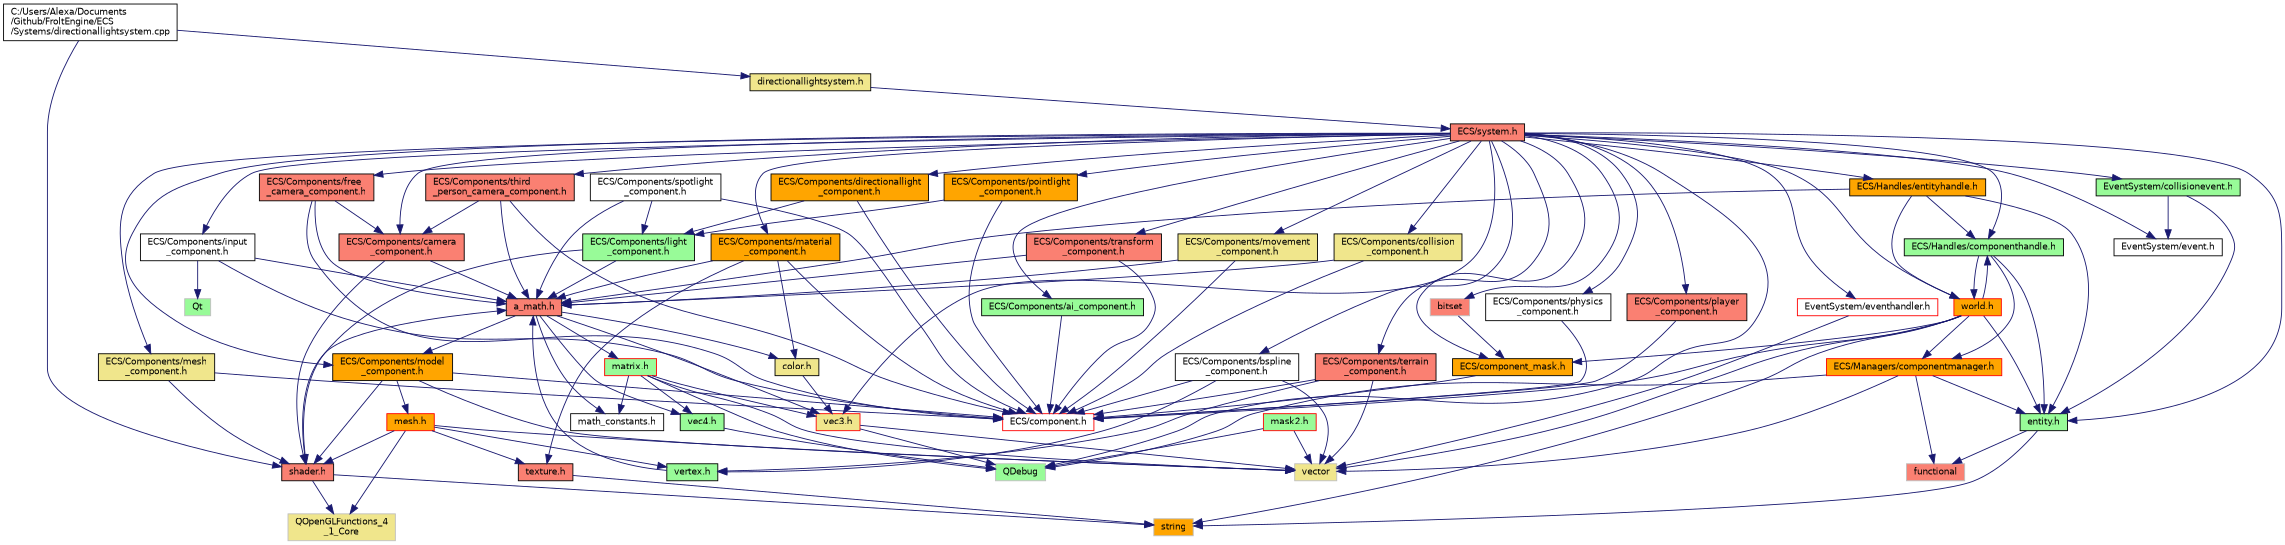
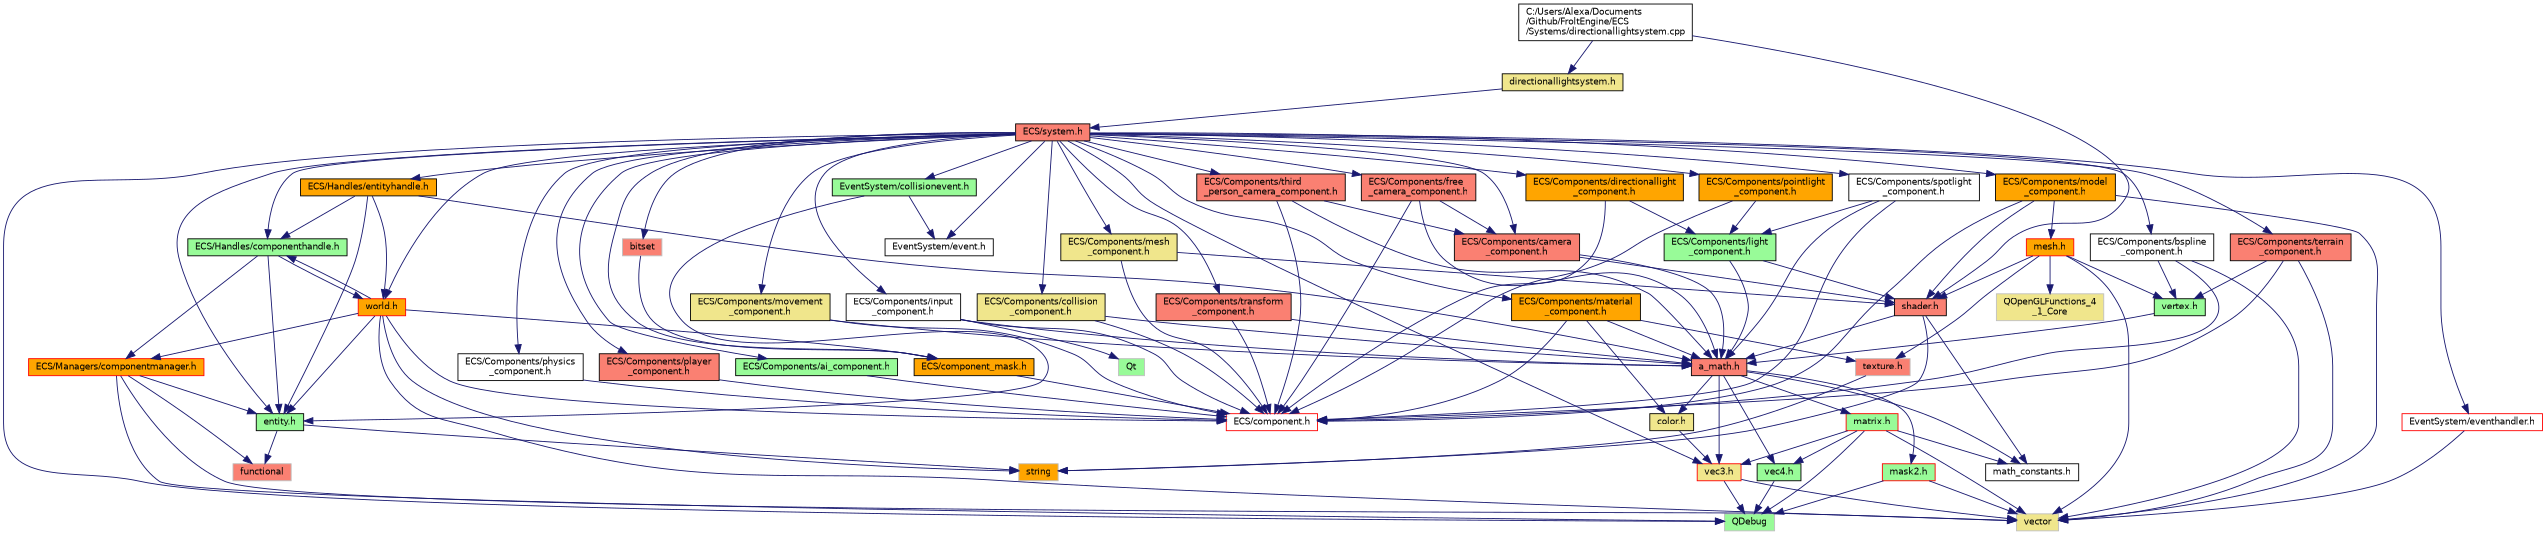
edge "ECS/system.h" -> "ECS/Components/spotlight _component.h": added
edge "a_math.h" -> "ECS/Components/model _component.h": now "a_math.h" -> "mask2.h"
node "texture.h": color black -> grey75
edge "shader.h" -> "QOpenGLFunctions_4 _1_Core": now "shader.h" -> "math_constants.h"
